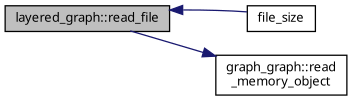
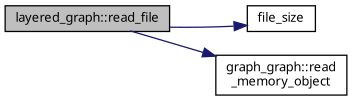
edge "file_size" -> "layered_graph::read_file": reversed
